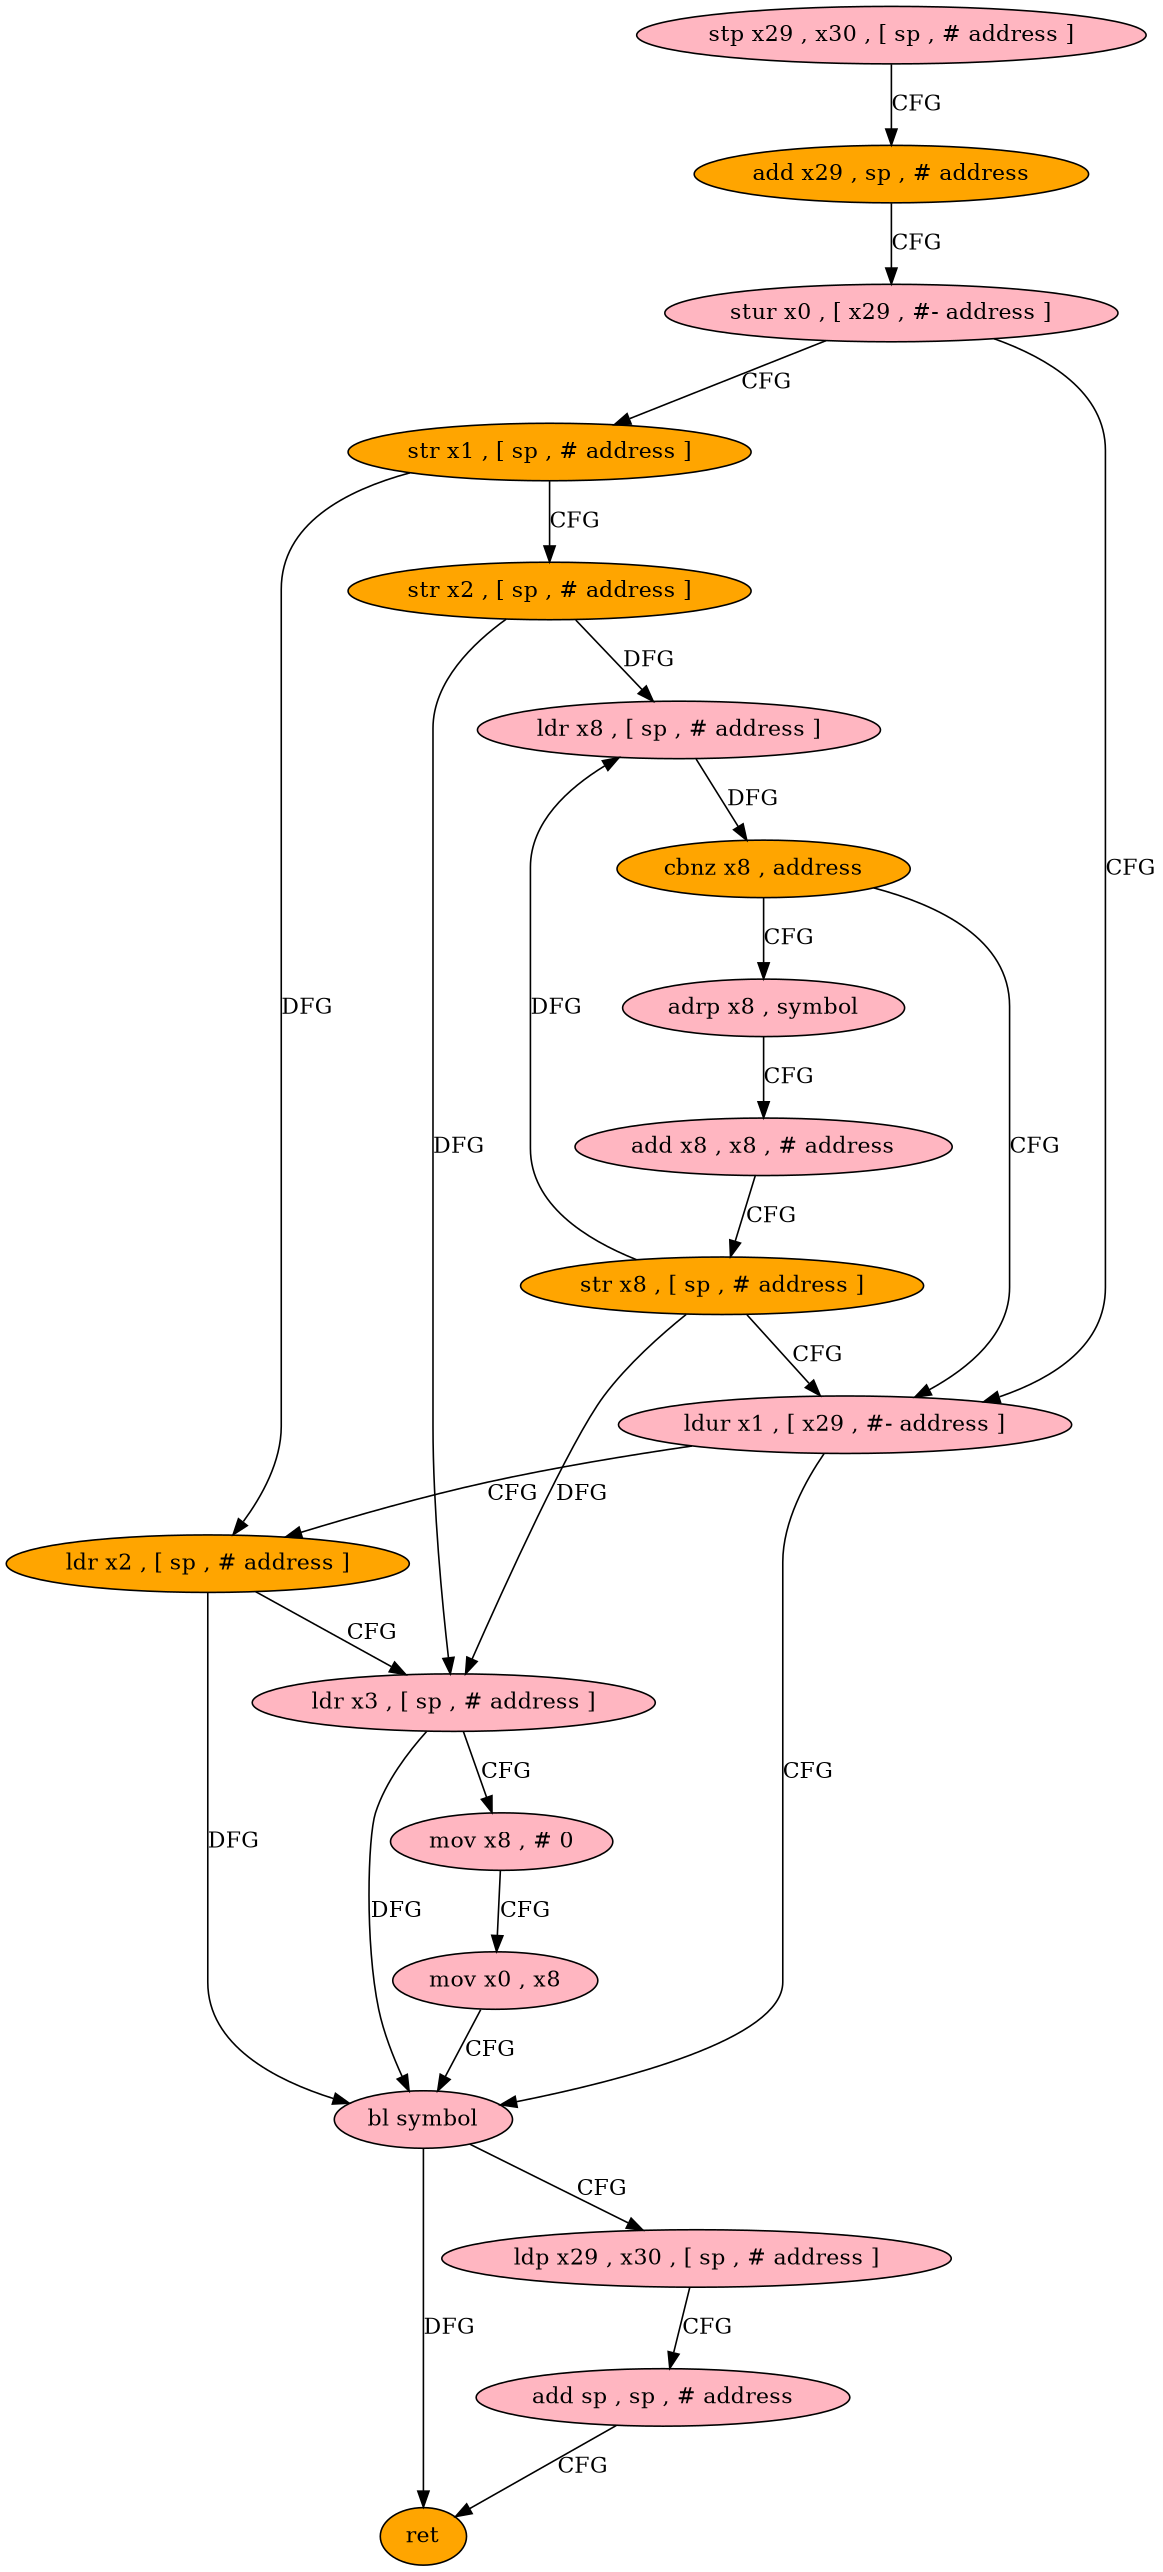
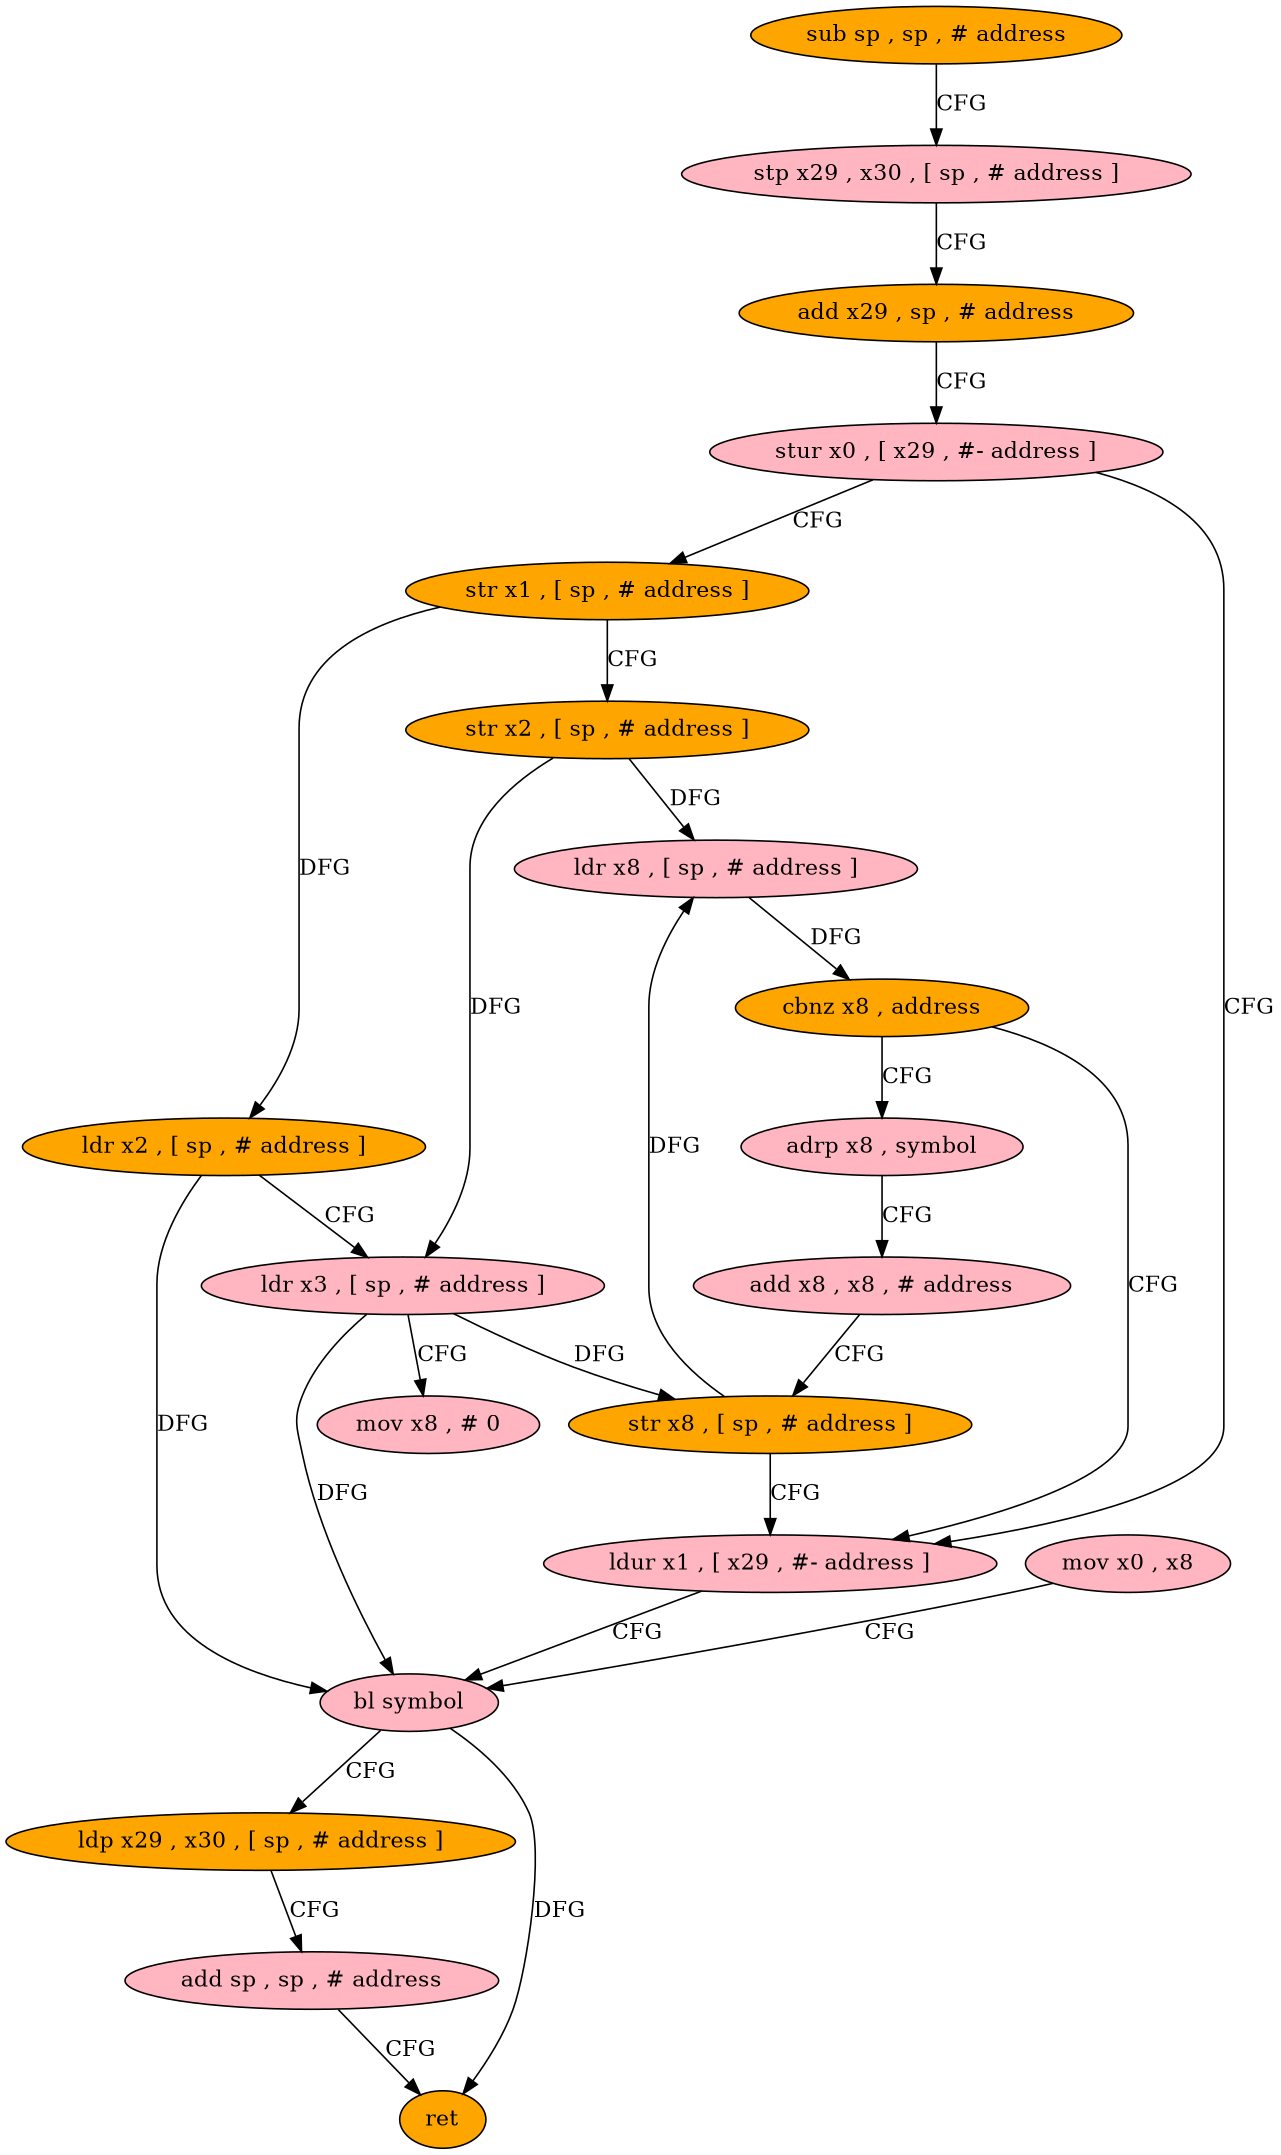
node "sub sp , sp , # address": added
edge "ldur x1 , [ x29 , #- address ]" -> "ldr x2 , [ sp , # address ]": removed, label "CFG"
edge "str x8 , [ sp , # address ]" -> "ldr x3 , [ sp , # address ]": reversed
edge "mov x8 , # 0" -> "mov x0 , x8": removed, label "CFG"
node "ldp x29 , x30 , [ sp , # address ]": fillcolor lightpink -> orange
